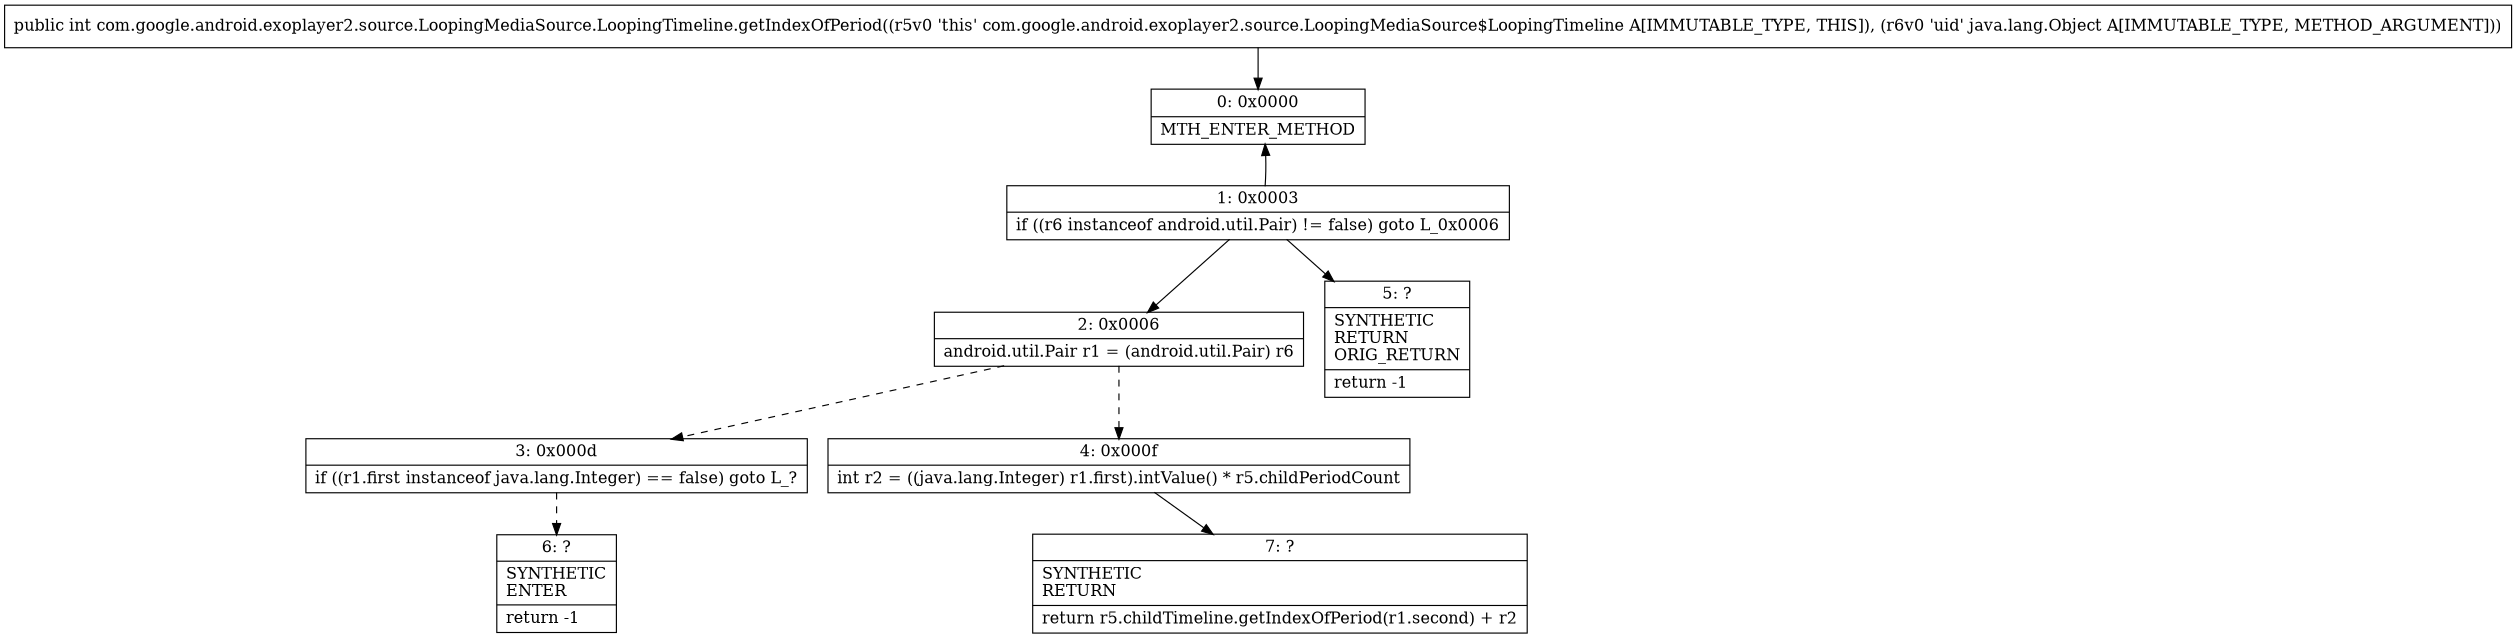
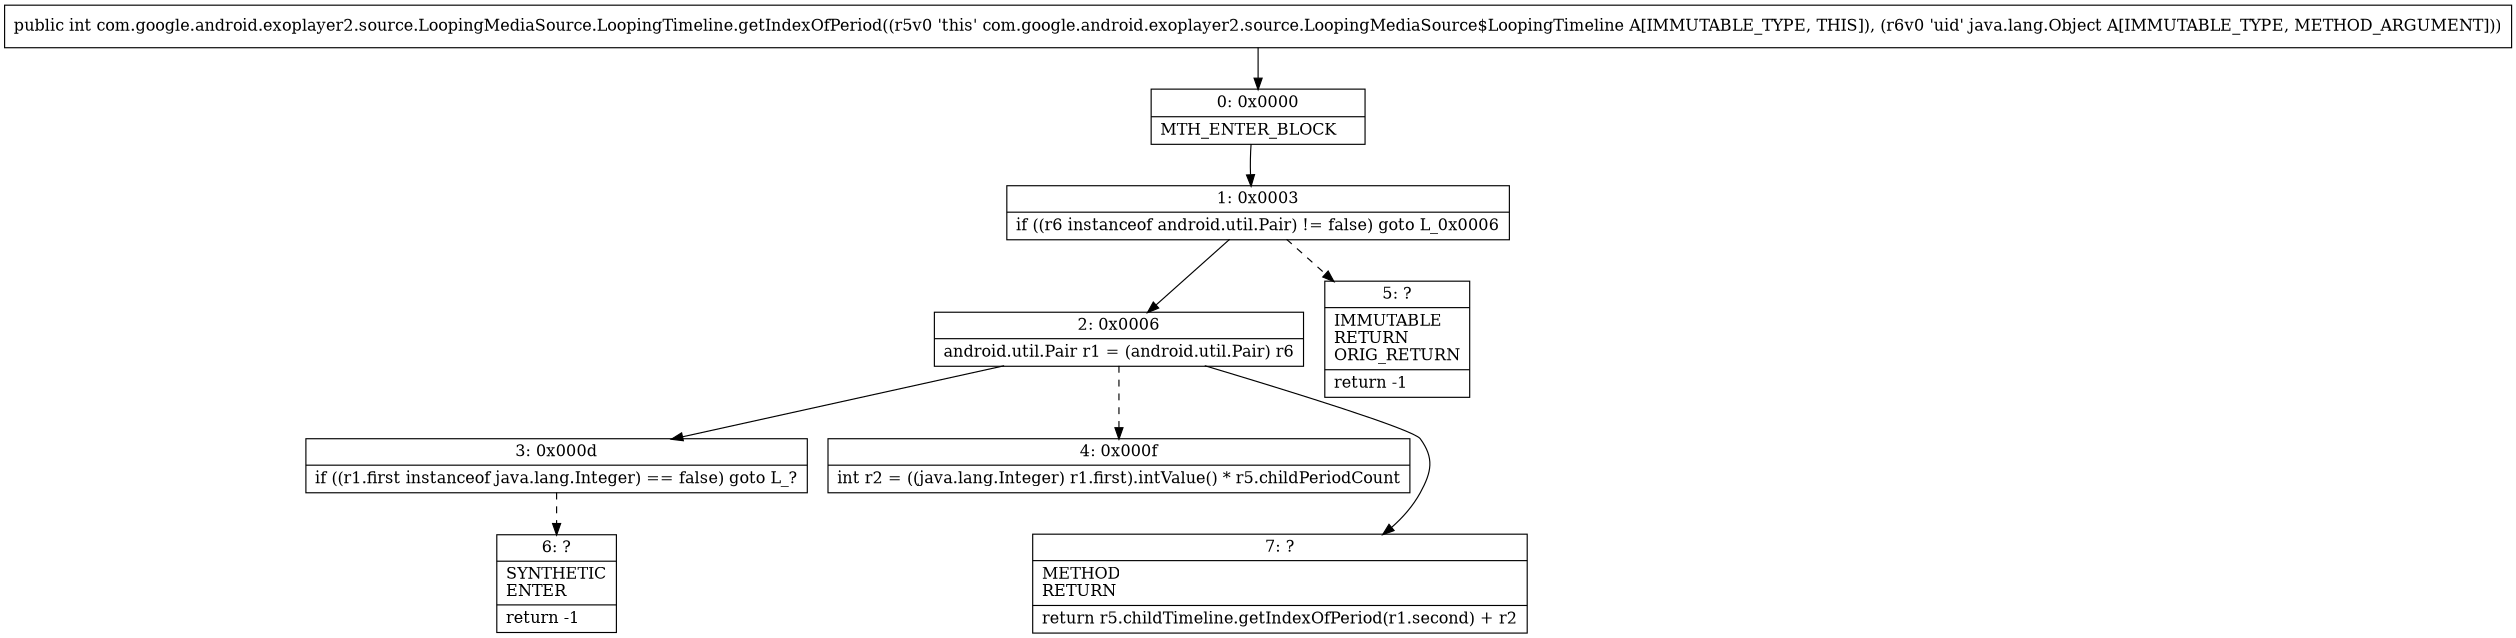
node "0: 0x0000": text "MTH_ENTER_METHOD" -> "MTH_ENTER_BLOCK"
edge "1: 0x0003" -> "0: 0x0000": reversed
edge "1: 0x0003" -> "5: ?": style solid -> dashed
node "5: ?": text "SYNTHETIC" -> "IMMUTABLE"
edge "2: 0x0006" -> "3: 0x000d": style dashed -> solid
edge "4: 0x000f" -> "7: ?": now "2: 0x0006" -> "7: ?"
node "7: ?": text "SYNTHETIC" -> "METHOD"
